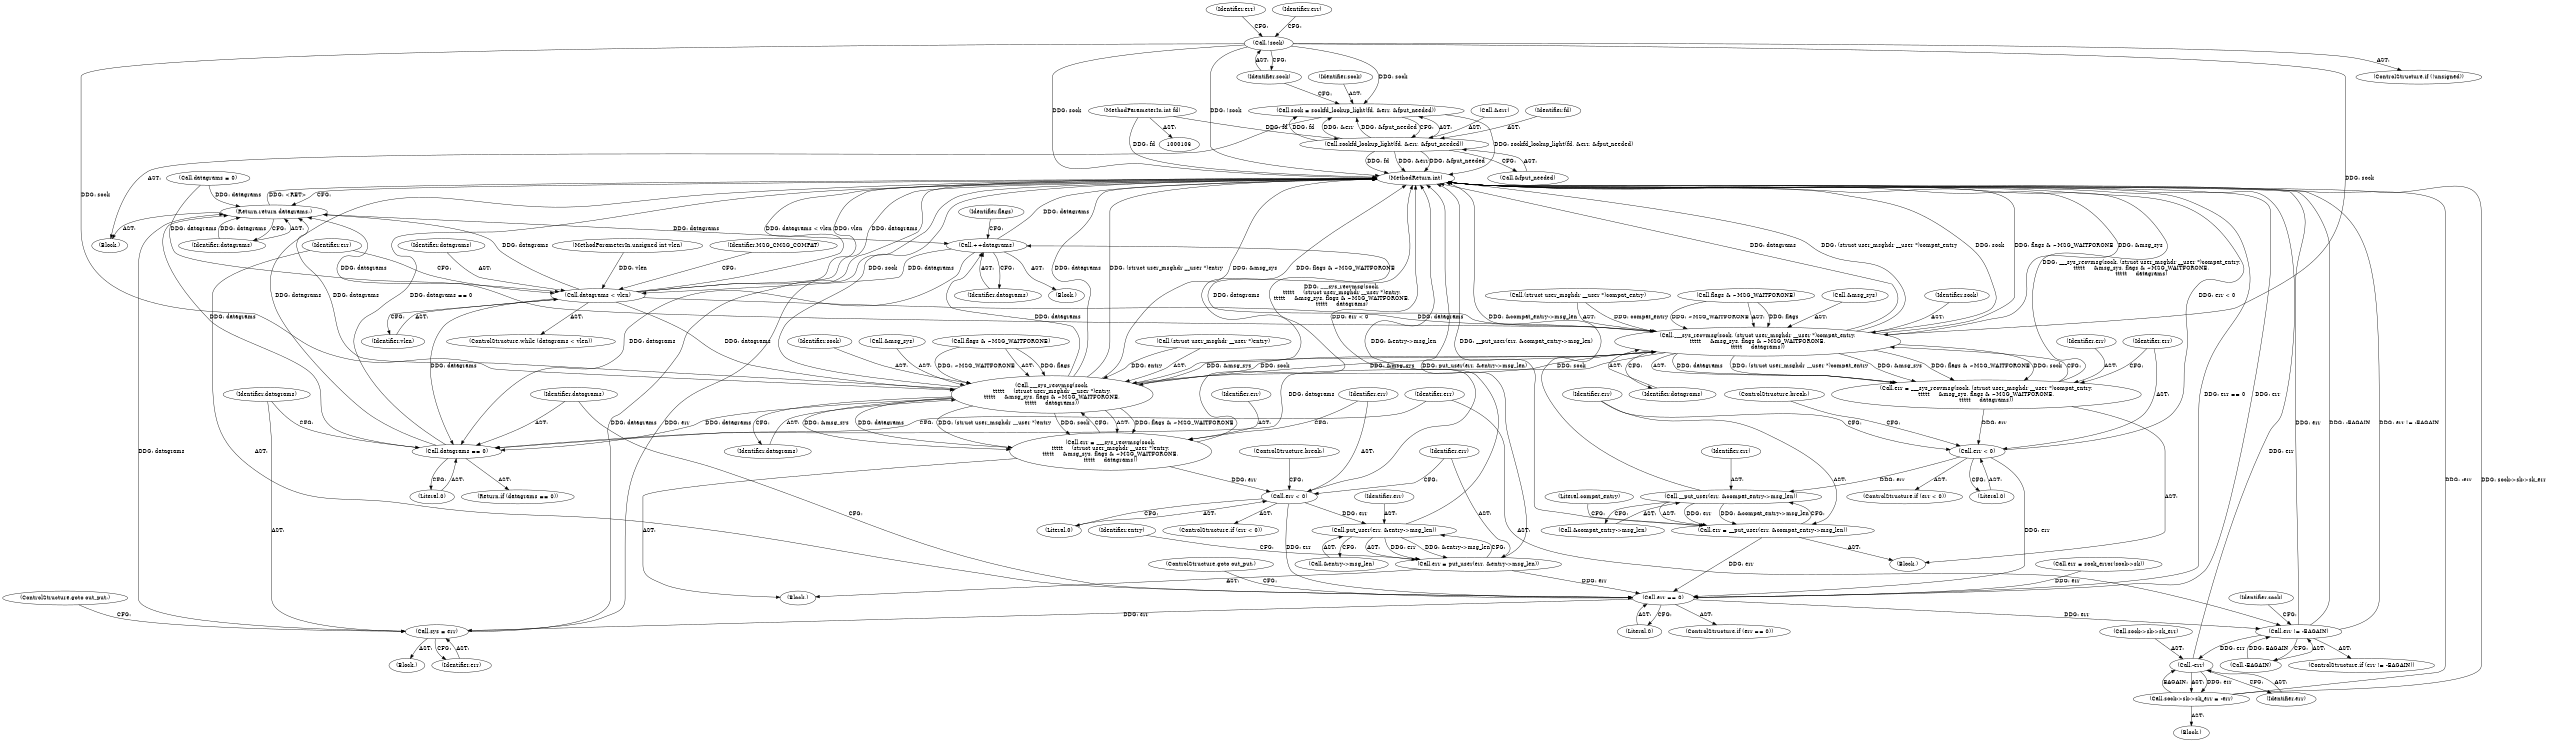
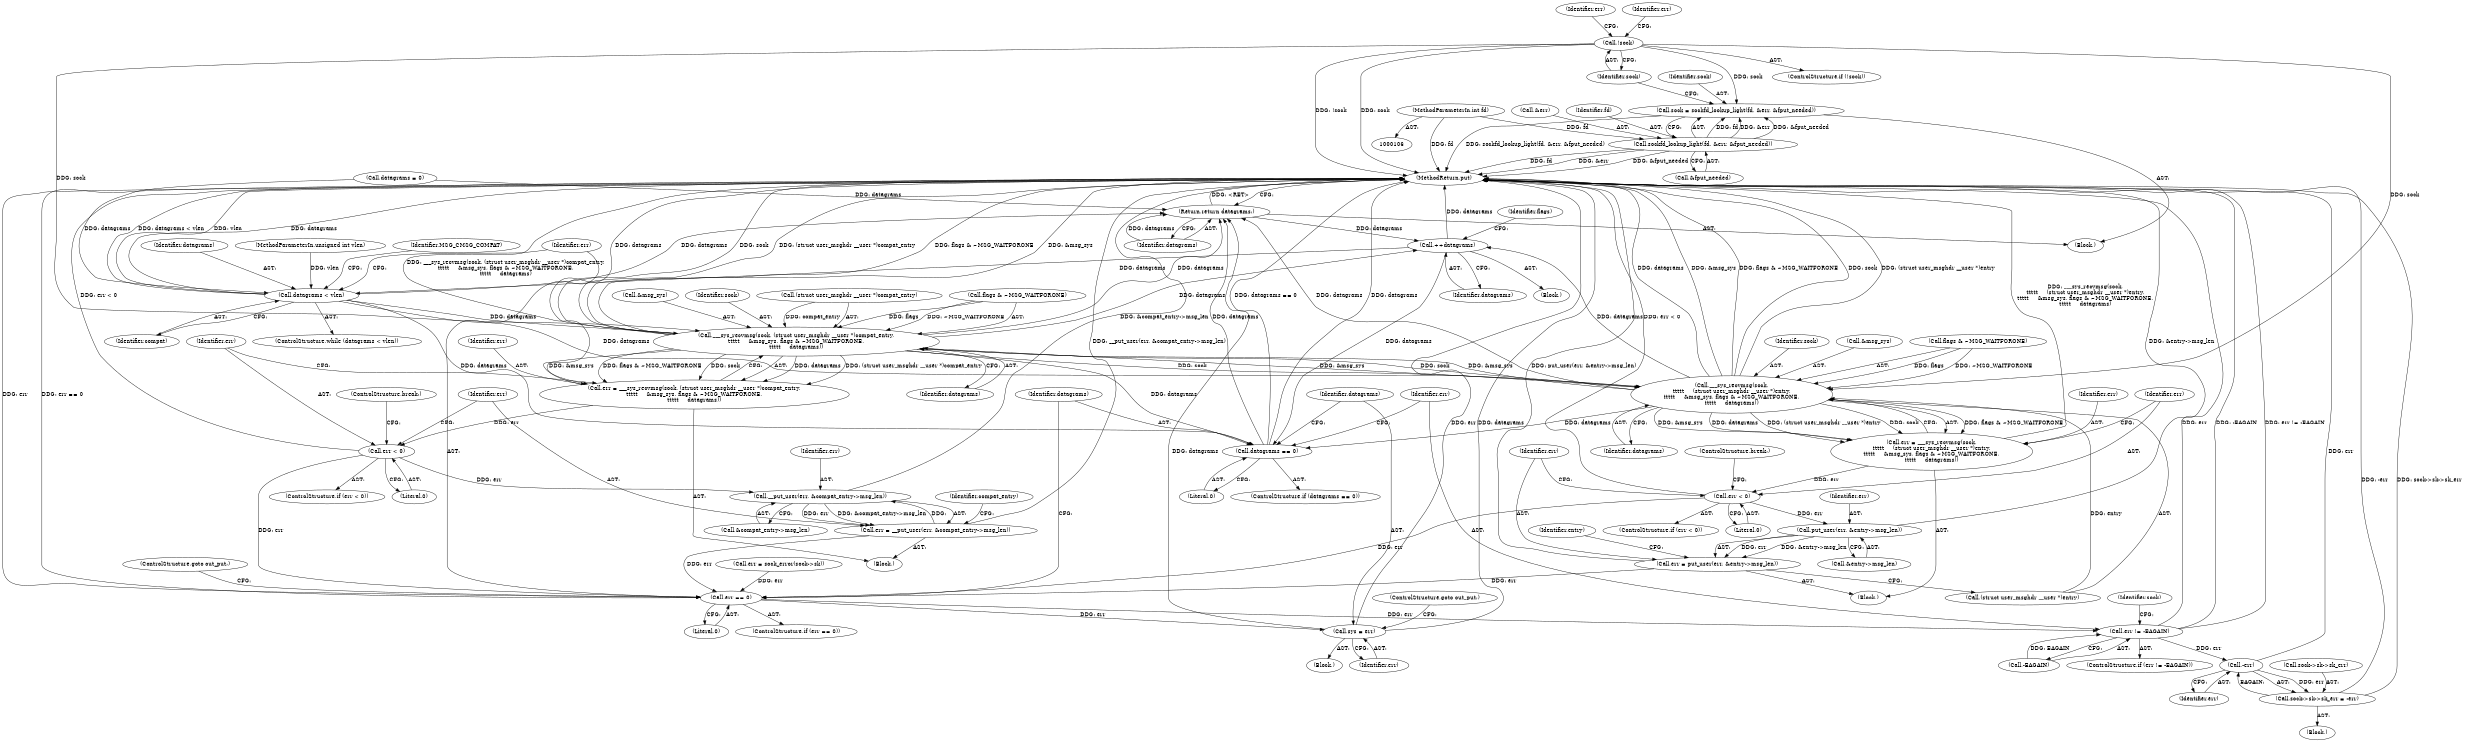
node "(ControlStructure,if (!unsigned))": label "(ControlStructure,if (!unsigned))" -> "(ControlStructure,if (!sock))"
node "(MethodReturn,int)": label "(MethodReturn,int)" -> "(MethodReturn,put)"
node "(Identifier,vlen)": label "(Identifier,vlen)" -> "(Identifier,compat)"
node "(Return,if (datagrams == 0))": label "(Return,if (datagrams == 0))" -> "(ControlStructure,if (datagrams == 0))"
node "(Literal,compat_entry)": label "(Literal,compat_entry)" -> "(Identifier,compat_entry)"
edge "(Call,err = __put_user(err, &compat_entry->msg_len))" -> "(Call,__put_user(err, &compat_entry->msg_len))": label "CFG: " -> "DDG: "
edge "(Call,err = put_user(err, &entry->msg_len))" -> "(Call,put_user(err, &entry->msg_len))": now "(Call,err = put_user(err, &entry->msg_len))" -> "(Call,(struct user_msghdr __user *)entry)"
edge "(Call,sock->sk->sk_err)" -> "(Call,-err)": now "(Call,sock->sk->sk_err)" -> "(Call,sock->sk->sk_err = -err)"
